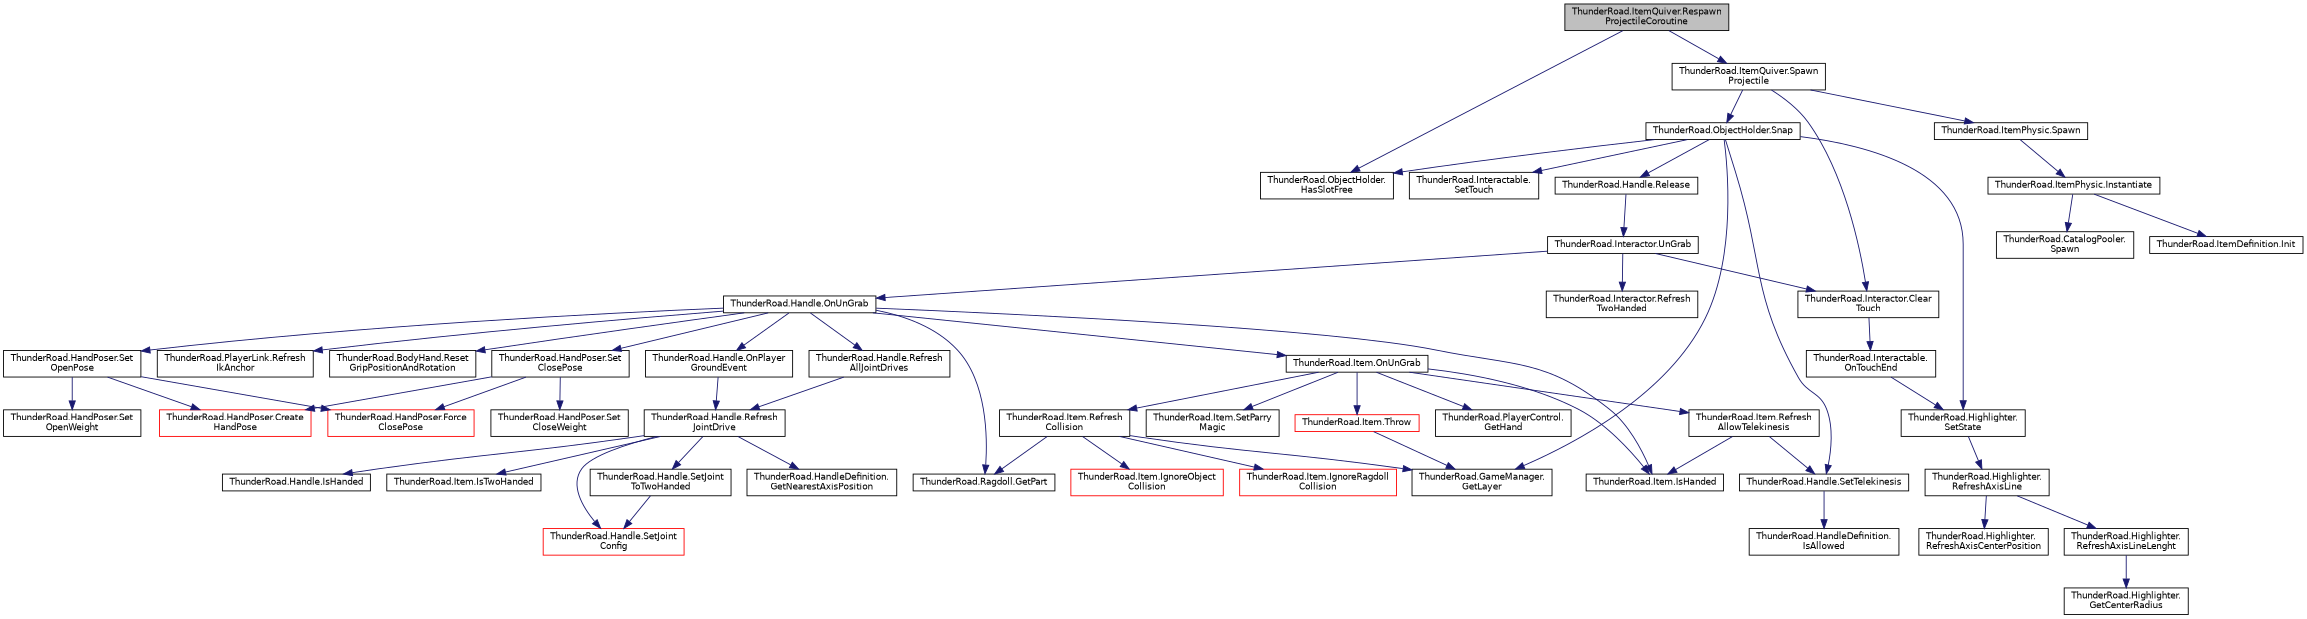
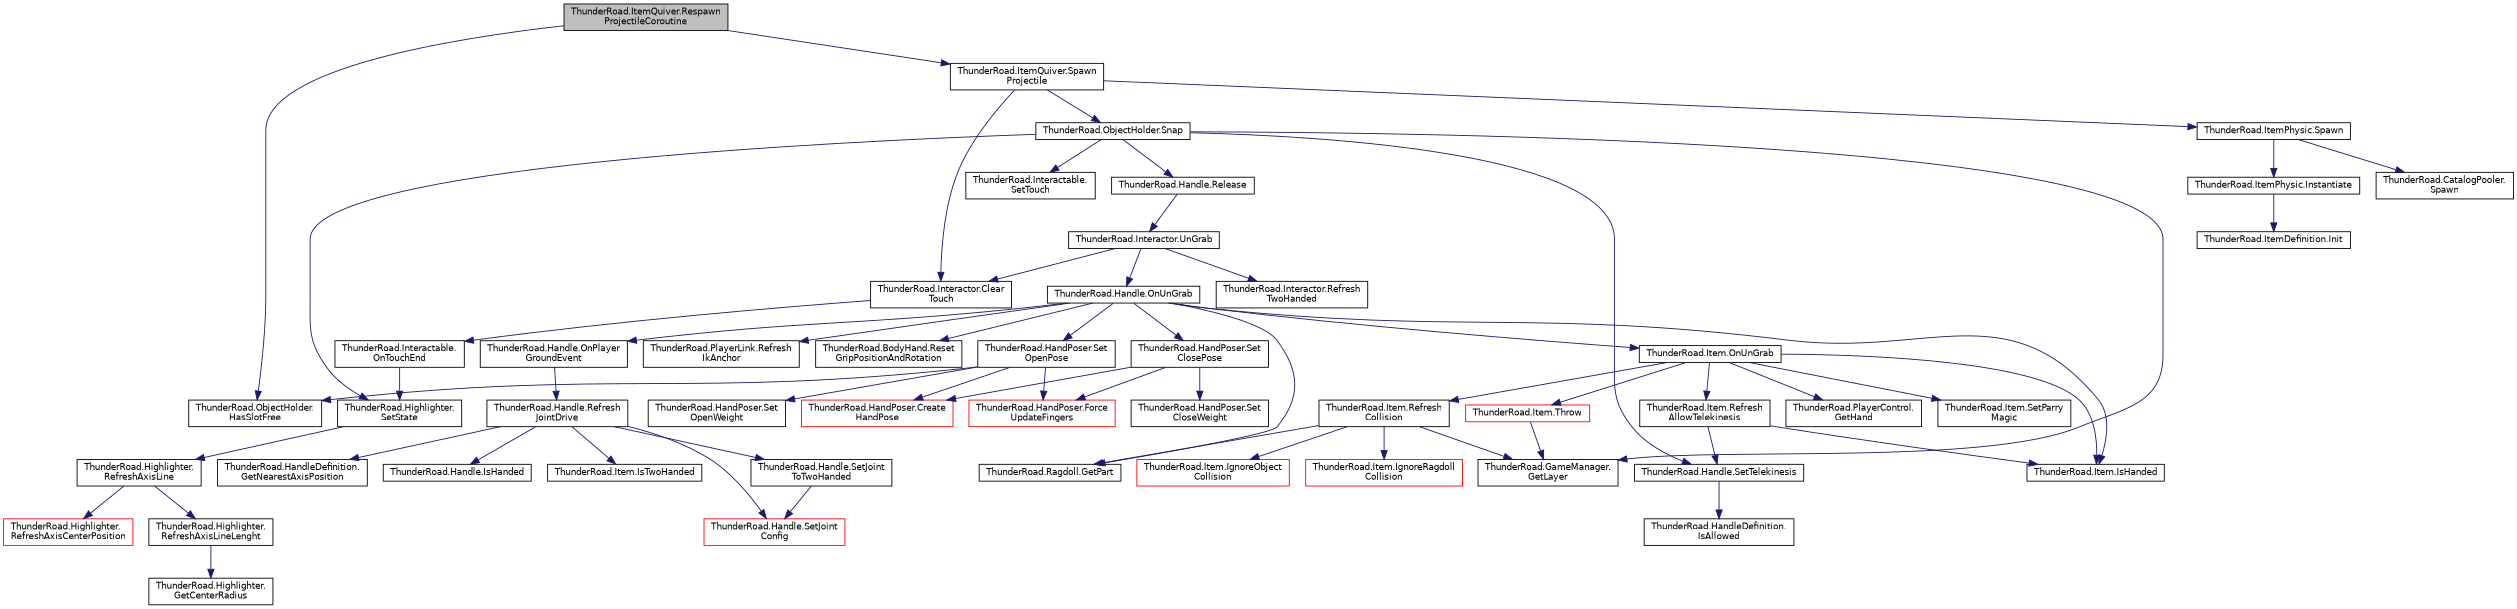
edge "ThunderRoad.ObjectHolder.Snap" -> "ThunderRoad.ObjectHolder. HasSlotFree": now "ThunderRoad.HandPoser.Set OpenPose" -> "ThunderRoad.ObjectHolder. HasSlotFree"
edge "ThunderRoad.ItemPhysic.Instantiate" -> "ThunderRoad.CatalogPooler. Spawn": now "ThunderRoad.ItemPhysic.Spawn" -> "ThunderRoad.CatalogPooler. Spawn"
node "ThunderRoad.Handle.Refresh AllJointDrives": removed
node "ThunderRoad.HandPoser.Force ClosePose": label "ThunderRoad.HandPoser.Force ClosePose" -> "ThunderRoad.HandPoser.Force UpdateFingers"
node "ThunderRoad.Highlighter. RefreshAxisCenterPosition": color black -> red
